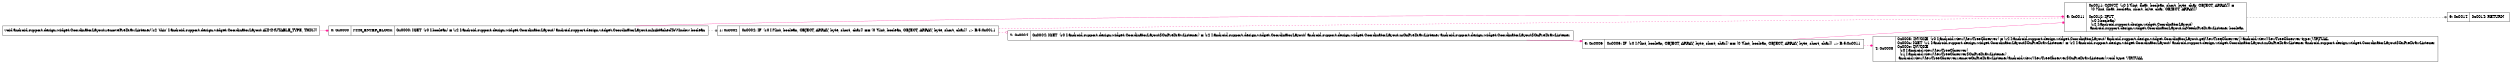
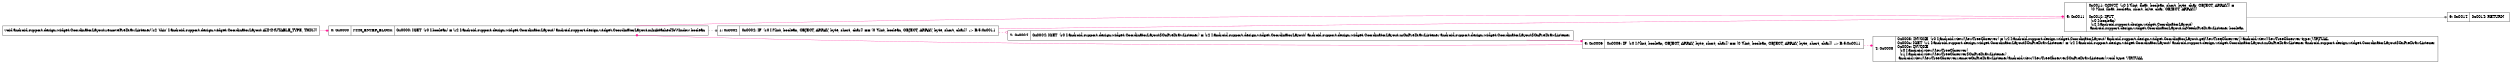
edge "5: 0x0011" -> "6: 0x0014": style dashed -> solid
edge "1: 0x0002" -> "5: 0x0011": style dashed -> solid
edge "3: 0x0006" -> "5: 0x0011": now "3: 0x0006" -> "0: 0x0000"
edge "2: 0x0004" -> "3: 0x0006": arrowhead diamond -> dot
